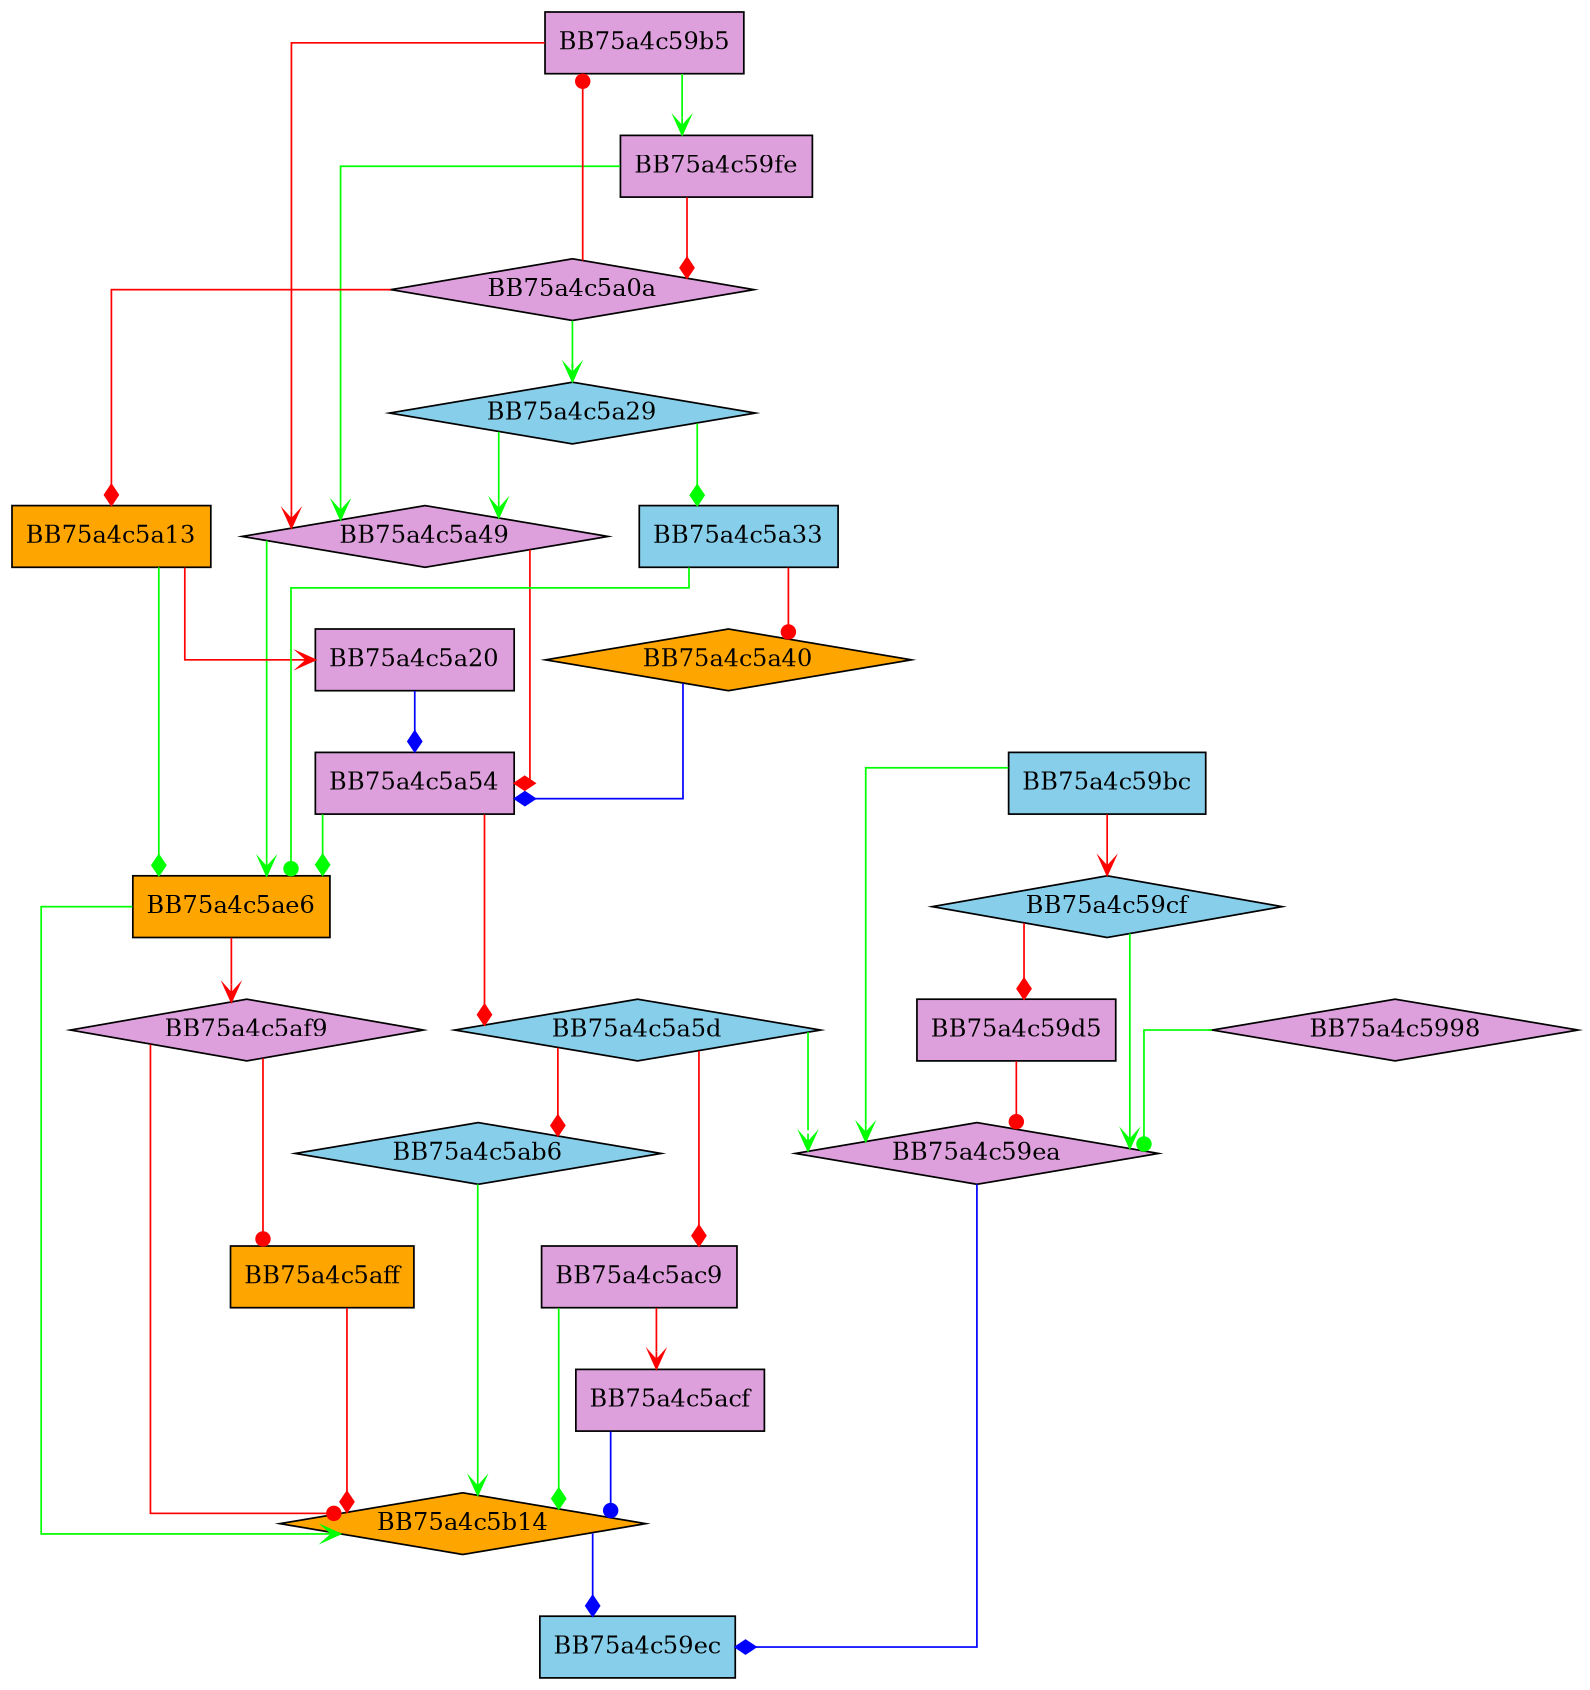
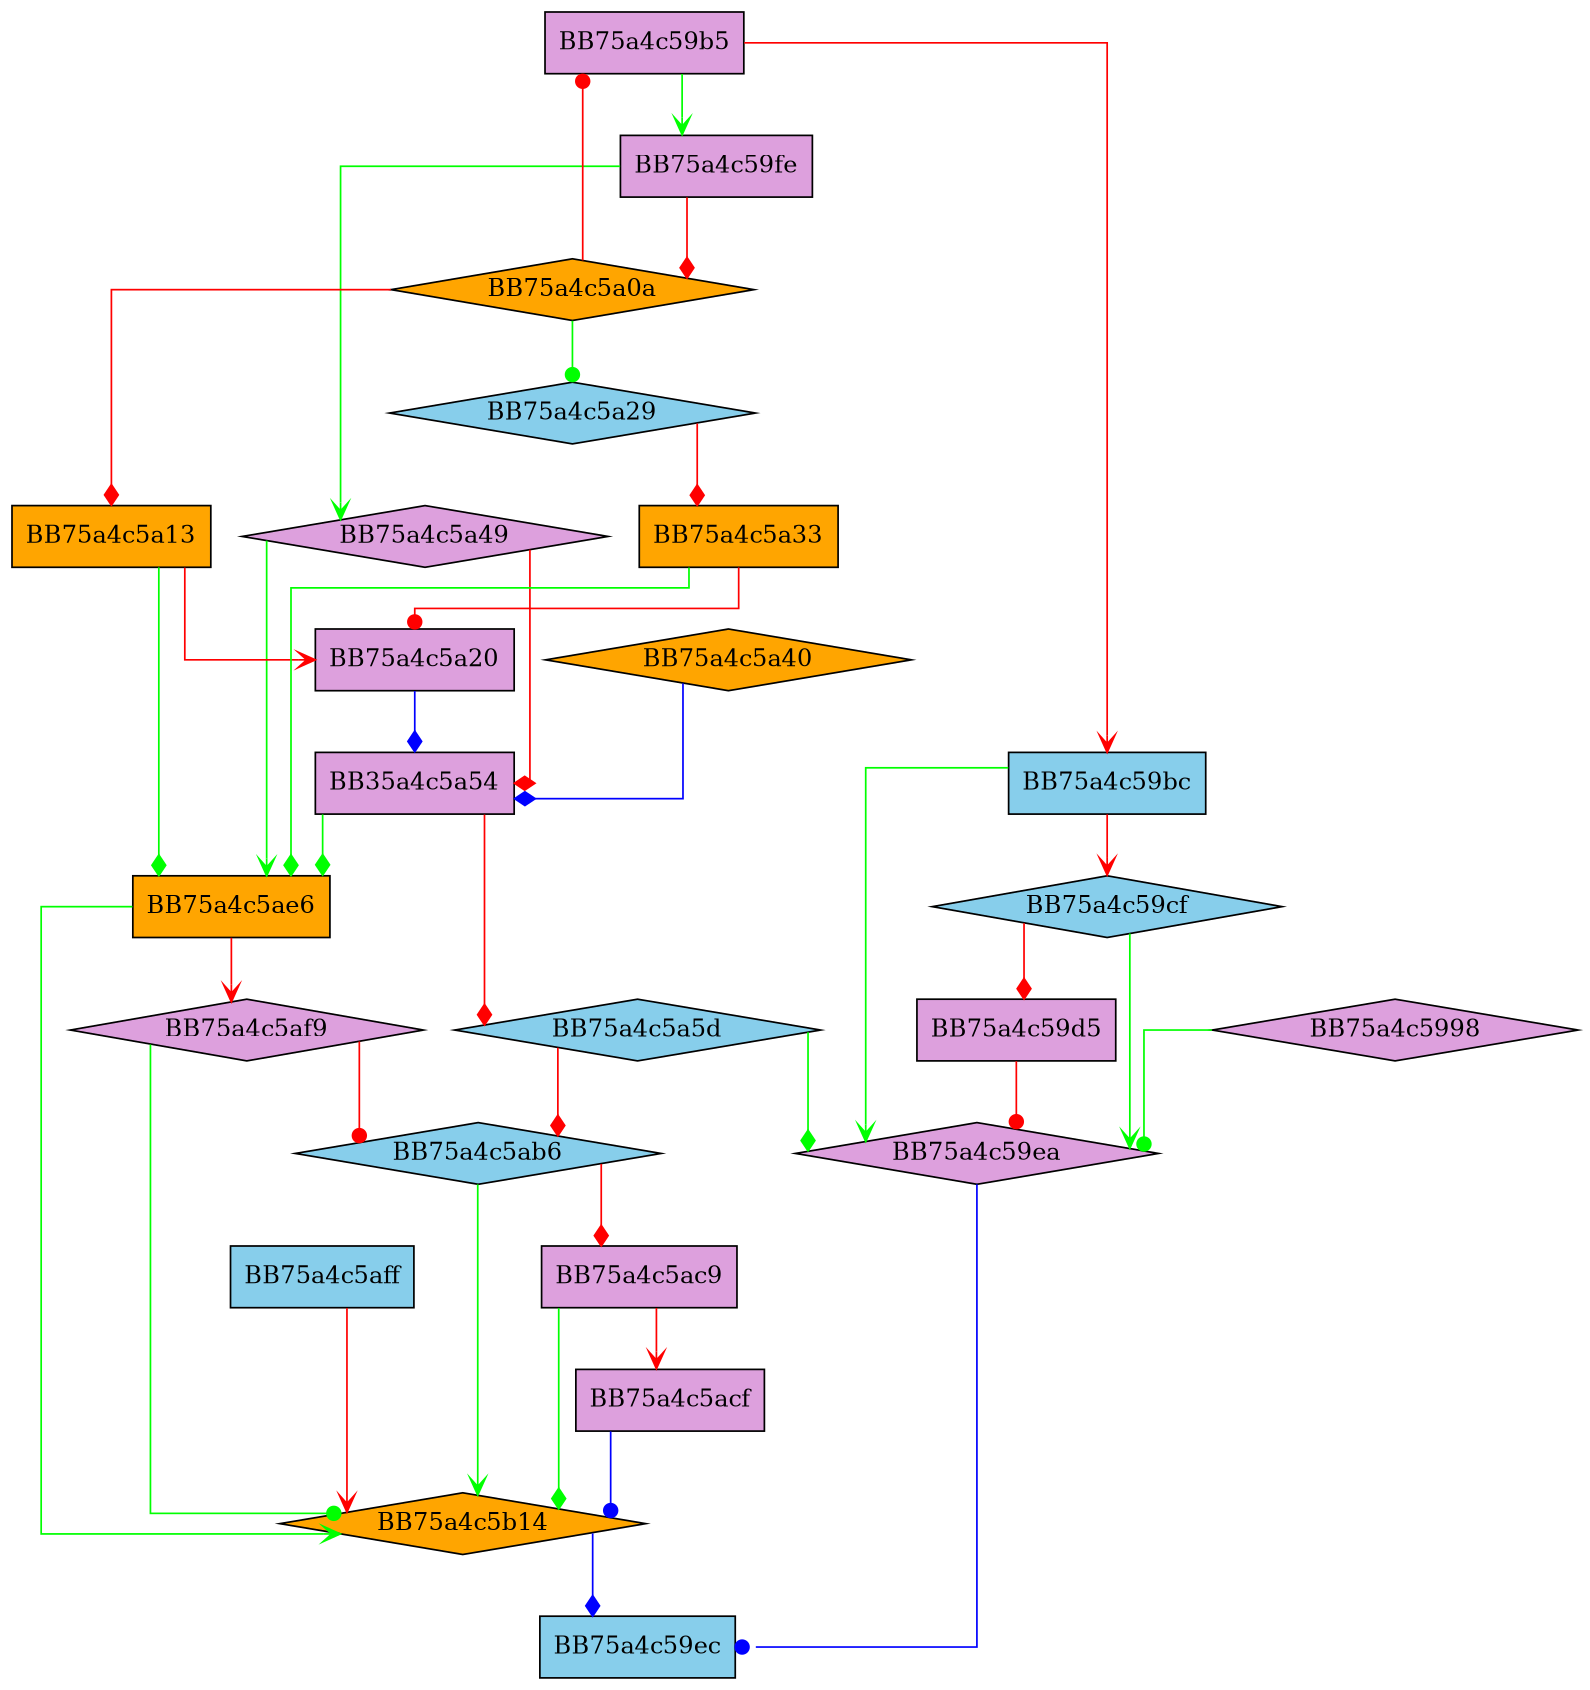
edge "BB75a4c59b5" -> "BB75a4c5a49": now "BB75a4c59b5" -> "BB75a4c59bc"
node "BB75a4c5a0a": fillcolor plum -> orange
edge "BB75a4c5a0a" -> "BB75a4c5a29": arrowhead vee -> dot
edge "BB75a4c5a29" -> "BB75a4c5a33": color green -> red
edge "BB75a4c5a29" -> "BB75a4c5a49": removed
node "BB75a4c5a33": fillcolor skyblue -> orange
edge "BB75a4c5a33" -> "BB75a4c5ae6": arrowhead dot -> diamond
edge "BB75a4c5a33" -> "BB75a4c5a40": now "BB75a4c5a33" -> "BB75a4c5a20"
node "BB75a4c5a54": label "BB75a4c5a54" -> "BB35a4c5a54"
edge "BB75a4c5a5d" -> "BB75a4c59ea": arrowhead vee -> diamond
edge "BB75a4c5a5d" -> "BB75a4c5ac9": now "BB75a4c5ab6" -> "BB75a4c5ac9"
edge "BB75a4c5af9" -> "BB75a4c5aff": now "BB75a4c5af9" -> "BB75a4c5ab6"
node "BB75a4c5aff": fillcolor orange -> skyblue
edge "BB75a4c5af9" -> "BB75a4c5b14": color red -> green
edge "BB75a4c5aff" -> "BB75a4c5b14": arrowhead diamond -> vee
edge "BB75a4c59ea" -> "BB75a4c59ec": arrowhead diamond -> dot
